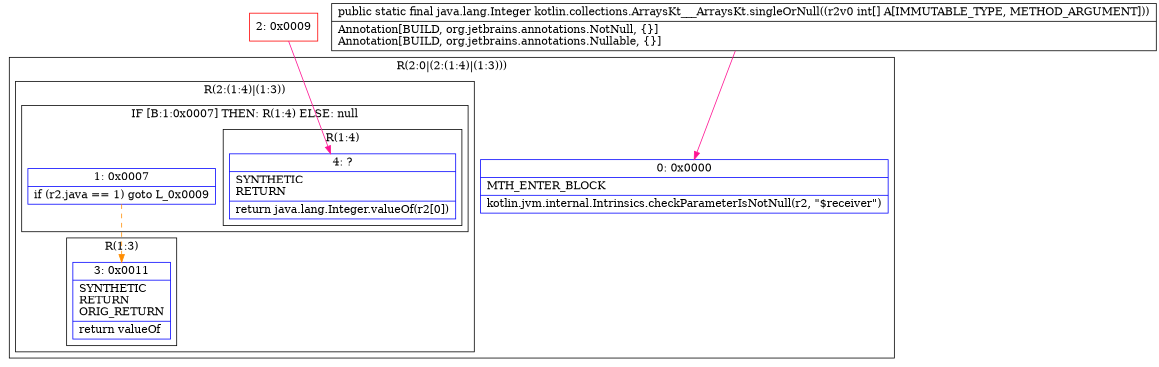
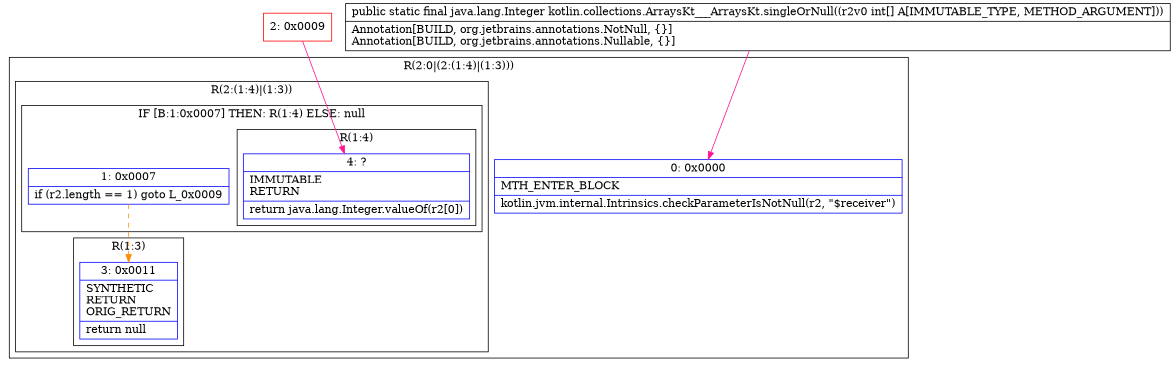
node "4: ?": text "SYNTHETIC" -> "IMMUTABLE"
node "1: 0x0007": text "if (r2.java == 1) goto L_0x0009" -> "if (r2.length == 1) goto L_0x0009"
node "3: 0x0011": text "return valueOf" -> "return null"
